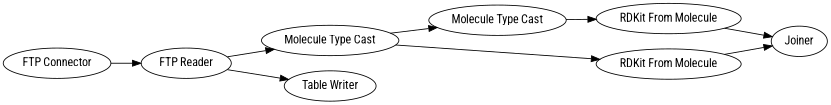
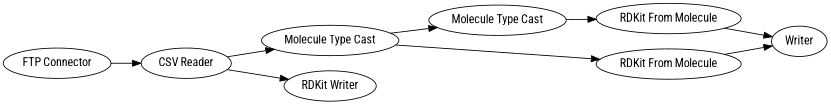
node "Joiner": label "Joiner" -> "Writer"
node "FTP Reader": label "FTP Reader" -> "CSV Reader"
node "Table Writer": label "Table Writer" -> "RDKit Writer"
